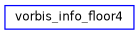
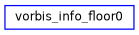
node "vorbis_info_floor4": label "vorbis_info_floor4" -> "vorbis_info_floor0"
